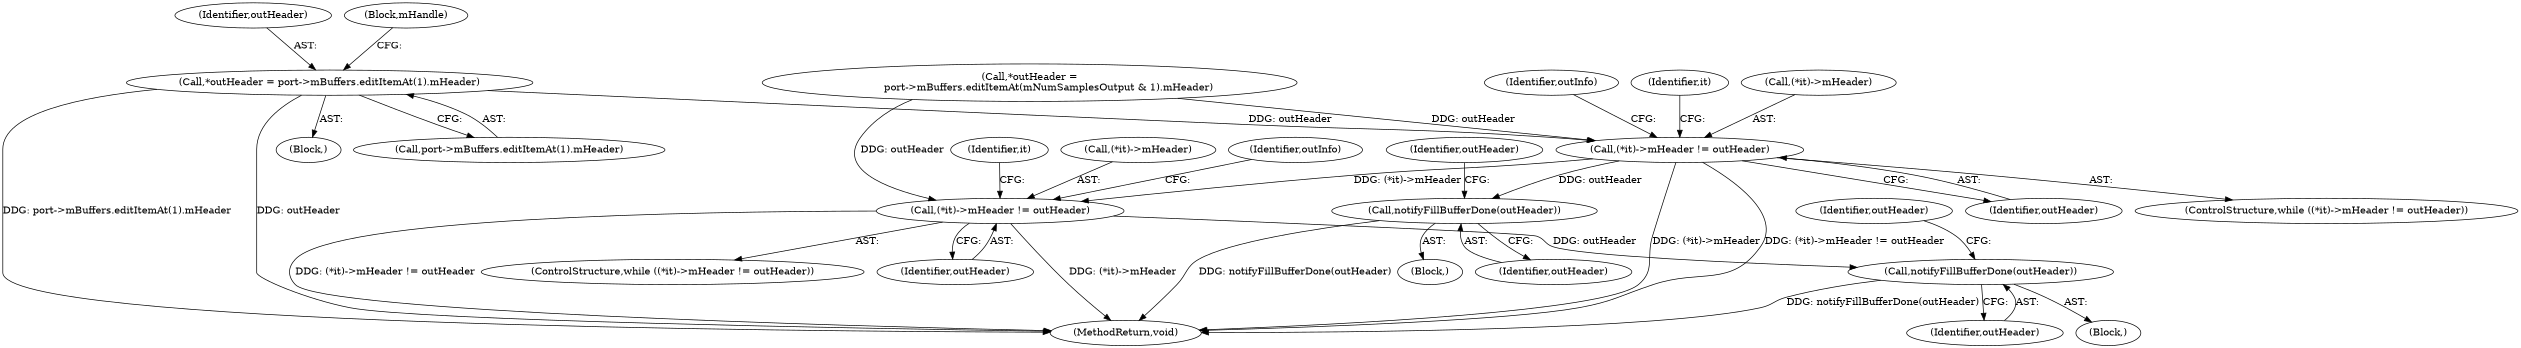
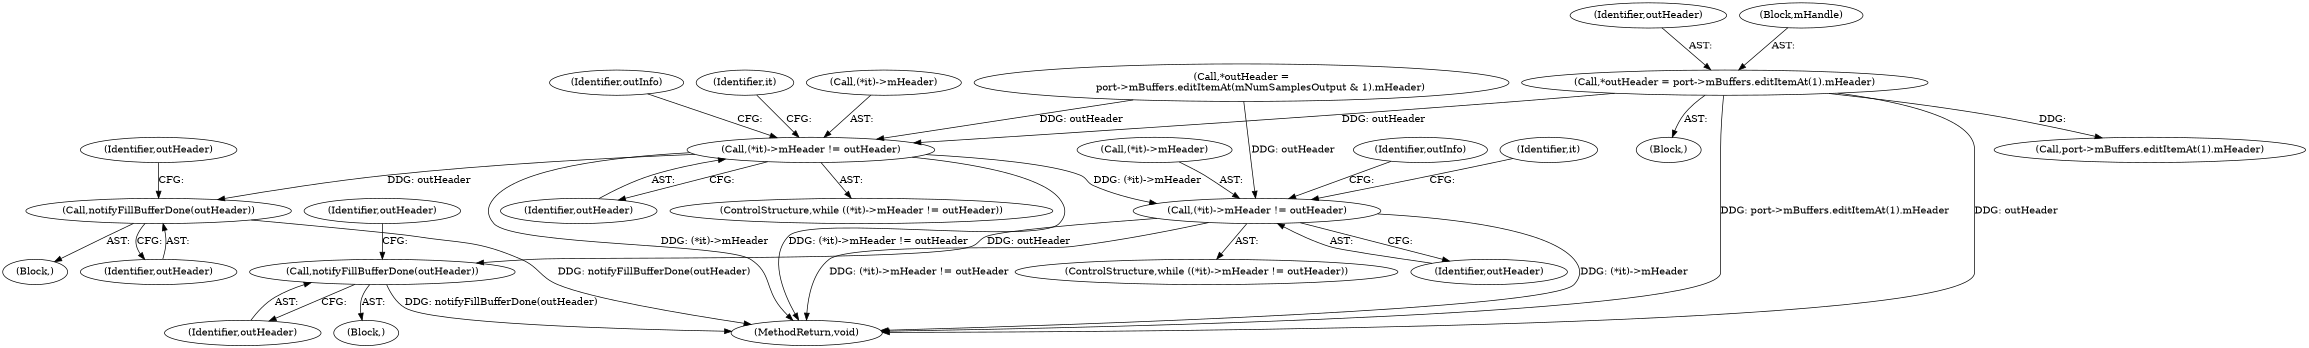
edge "(Block,mHandle)" -> "(Call,*outHeader = port->mBuffers.editItemAt(1).mHeader)": label "CFG: " -> "AST: "
edge "(Call,port->mBuffers.editItemAt(1).mHeader)" -> "(Call,*outHeader = port->mBuffers.editItemAt(1).mHeader)": removed, label "AST:"
edge "(Call,*outHeader = port->mBuffers.editItemAt(1).mHeader)" -> "(Call,port->mBuffers.editItemAt(1).mHeader)": label "CFG: " -> "DDG: "
